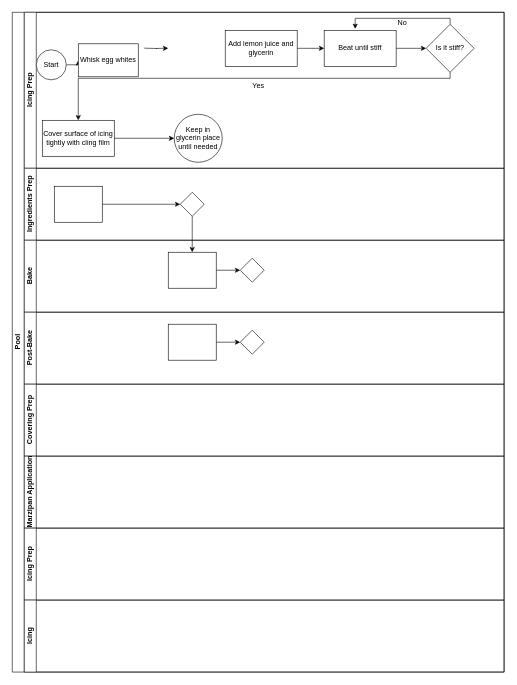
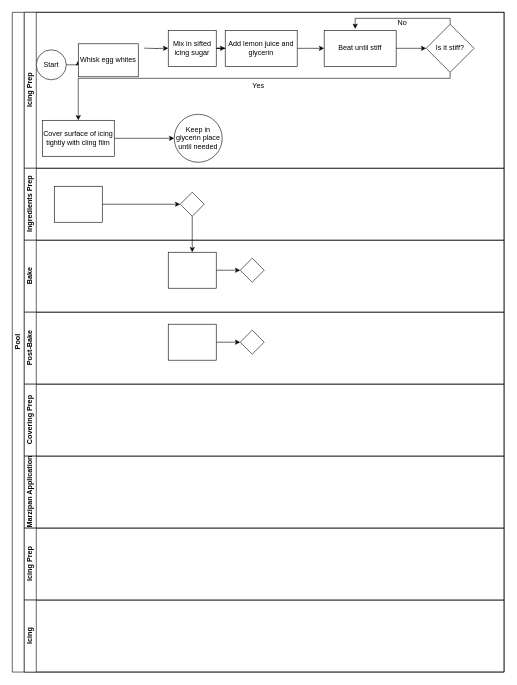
node "Mix in sifted icing sugar": added
edge "Mix in sifted icing sugar" -> "Add lemon juice and glycerin": added
